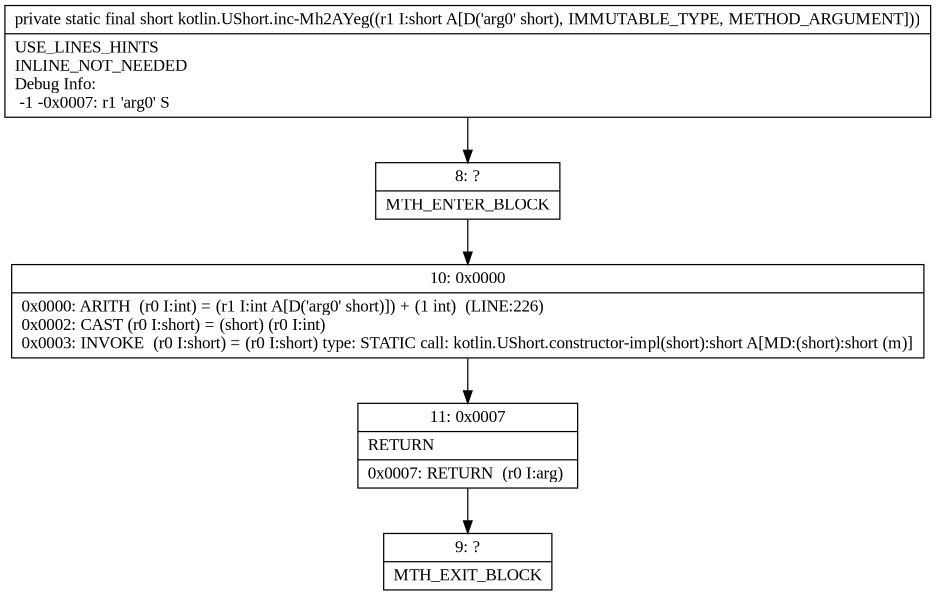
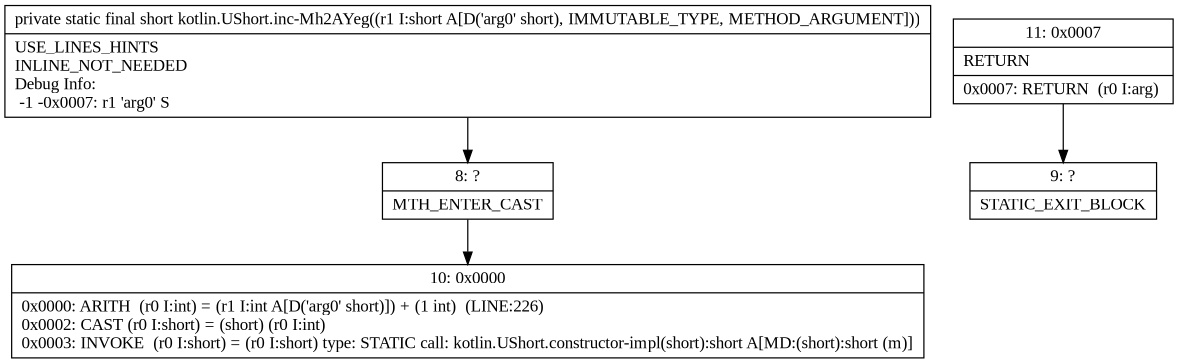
node "8: ?": text "MTH_ENTER_BLOCK" -> "MTH_ENTER_CAST"
edge "10: 0x0000" -> "11: 0x0007": removed
node "9: ?": text "MTH_EXIT_BLOCK" -> "STATIC_EXIT_BLOCK"
